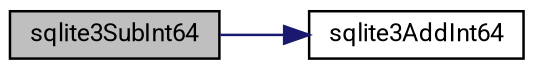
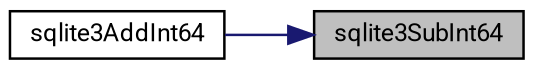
edge "sqlite3SubInt64" -> "sqlite3AddInt64": reversed
